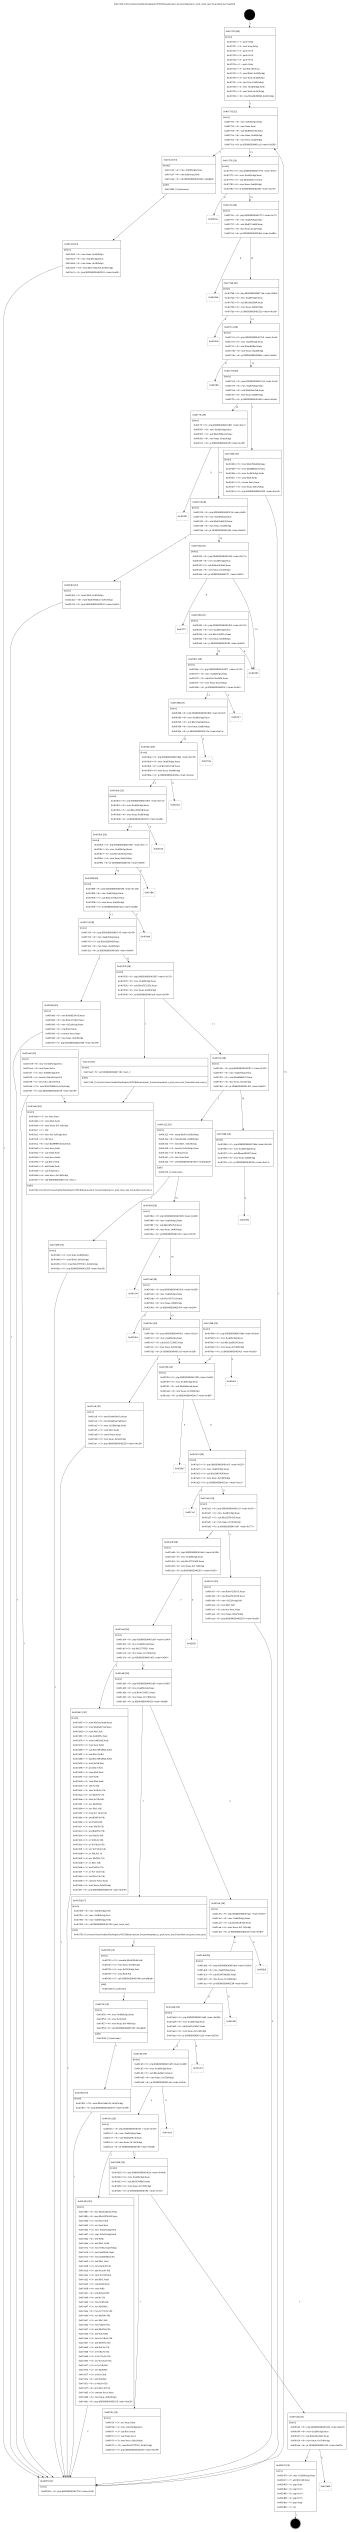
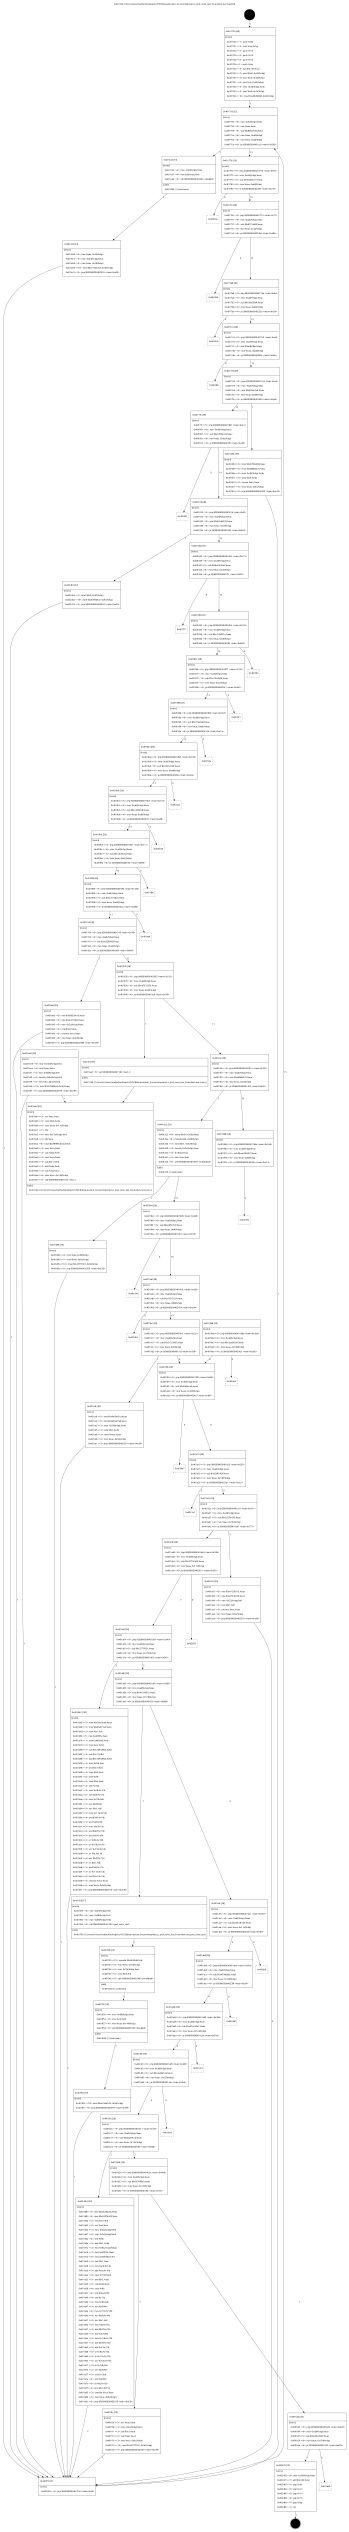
edge "0x401834 [28]" -> "0x402283": now "0x401834 [28]" -> "0x401850 [28]"
edge "0x401ab8 [28]" -> "0x401a9c [28]": reversed
edge "0x401f0c [28]" -> "0x402559 [5]": added, label "1"
